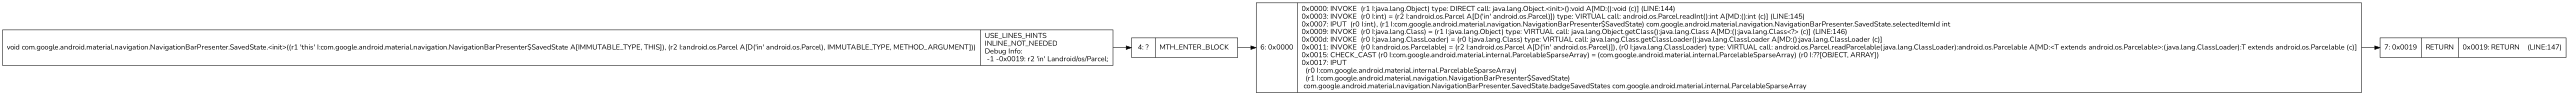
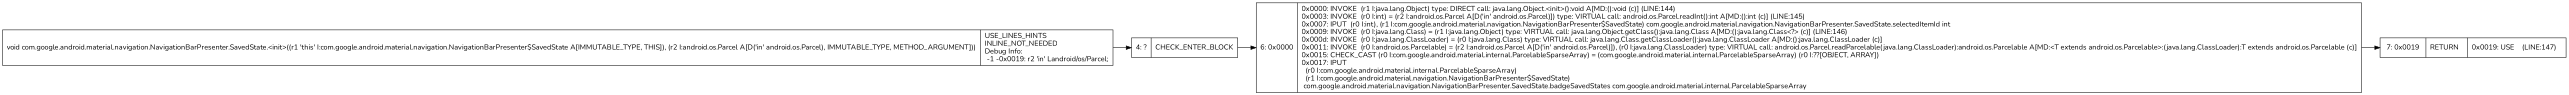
node "4: ?": text "MTH_ENTER_BLOCK" -> "CHECK_ENTER_BLOCK"
node "7: 0x0019": text "0x0019: RETURN    (LINE:147)" -> "0x0019: USE    (LINE:147)"
